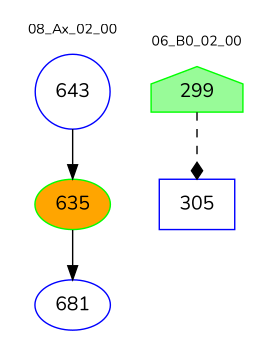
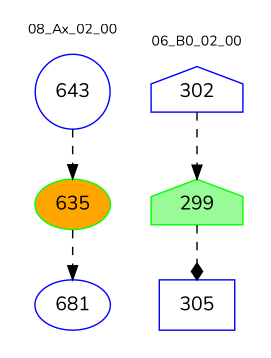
node "302": added
edge "643" -> "635": style solid -> dashed
edge "635" -> "681": style solid -> dashed
